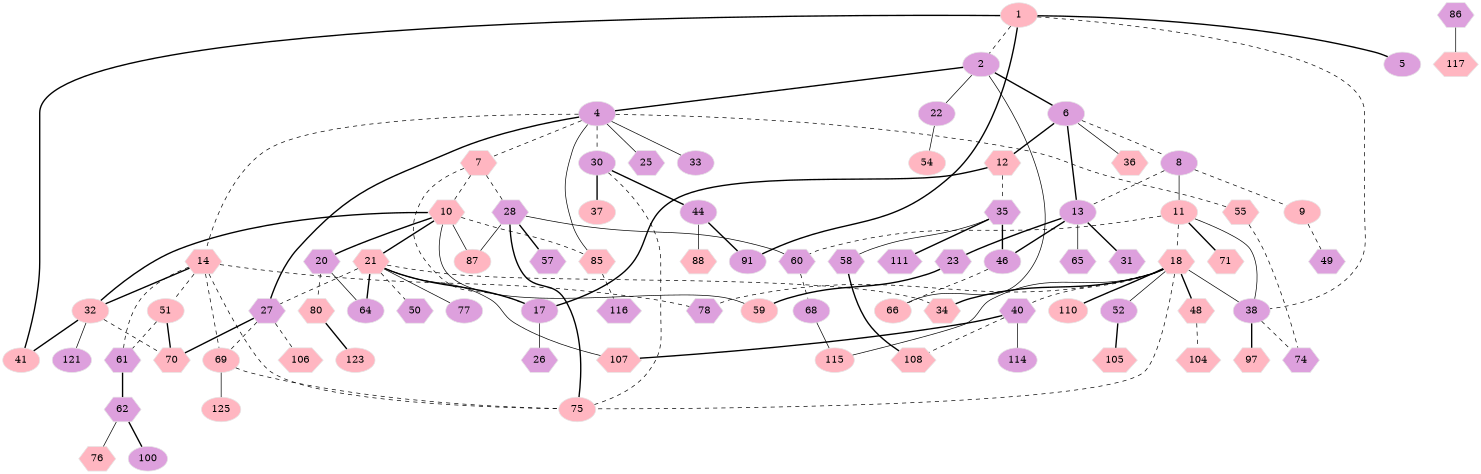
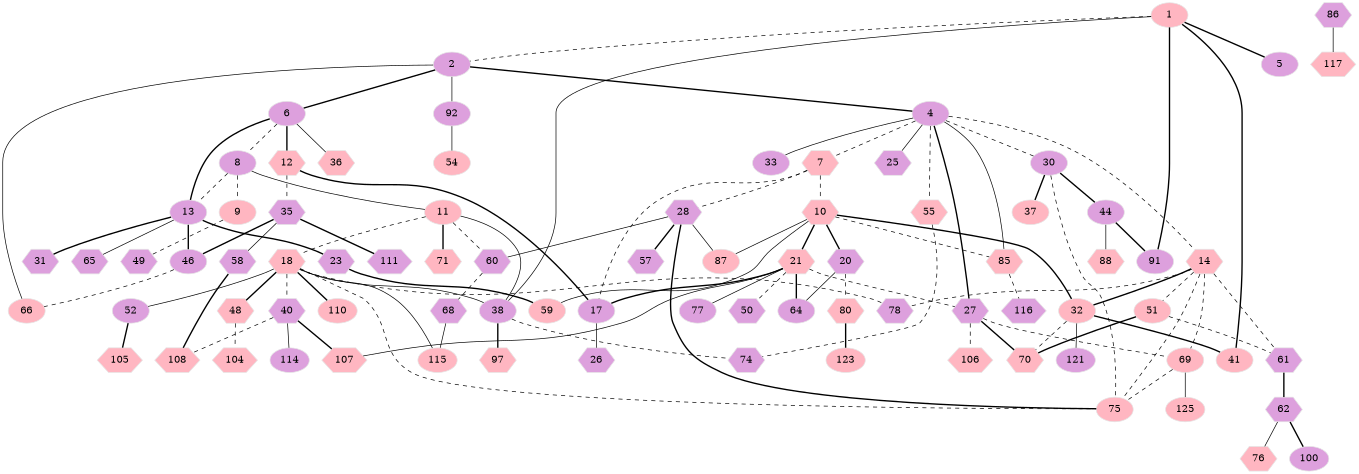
edge "1" -- "38": style dashed -> solid
node "22": label "22" -> "92"
node "68": shape ellipse -> hexagon
node "34": removed
